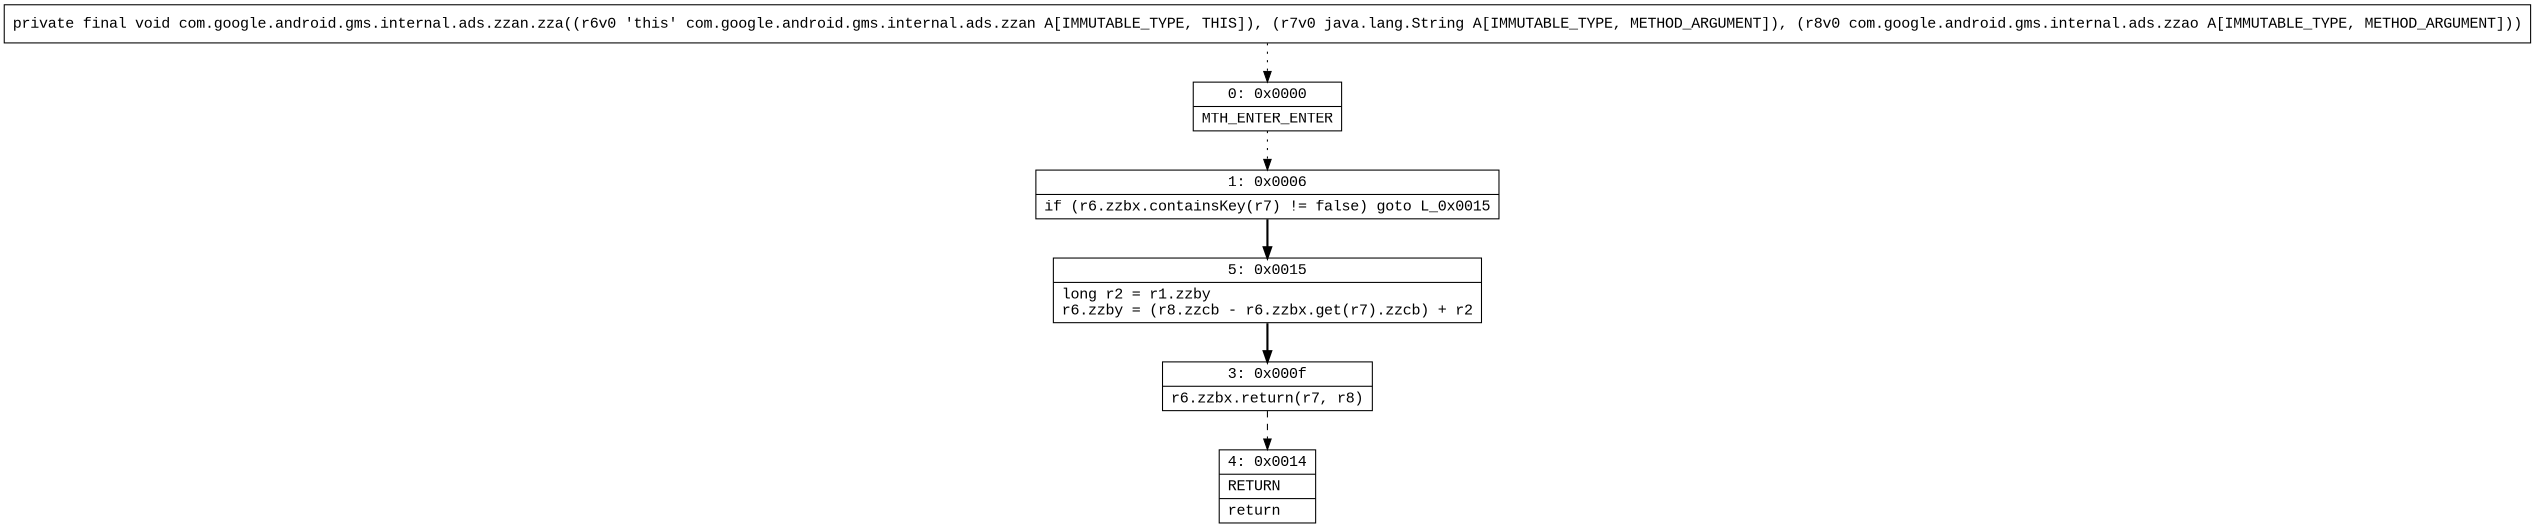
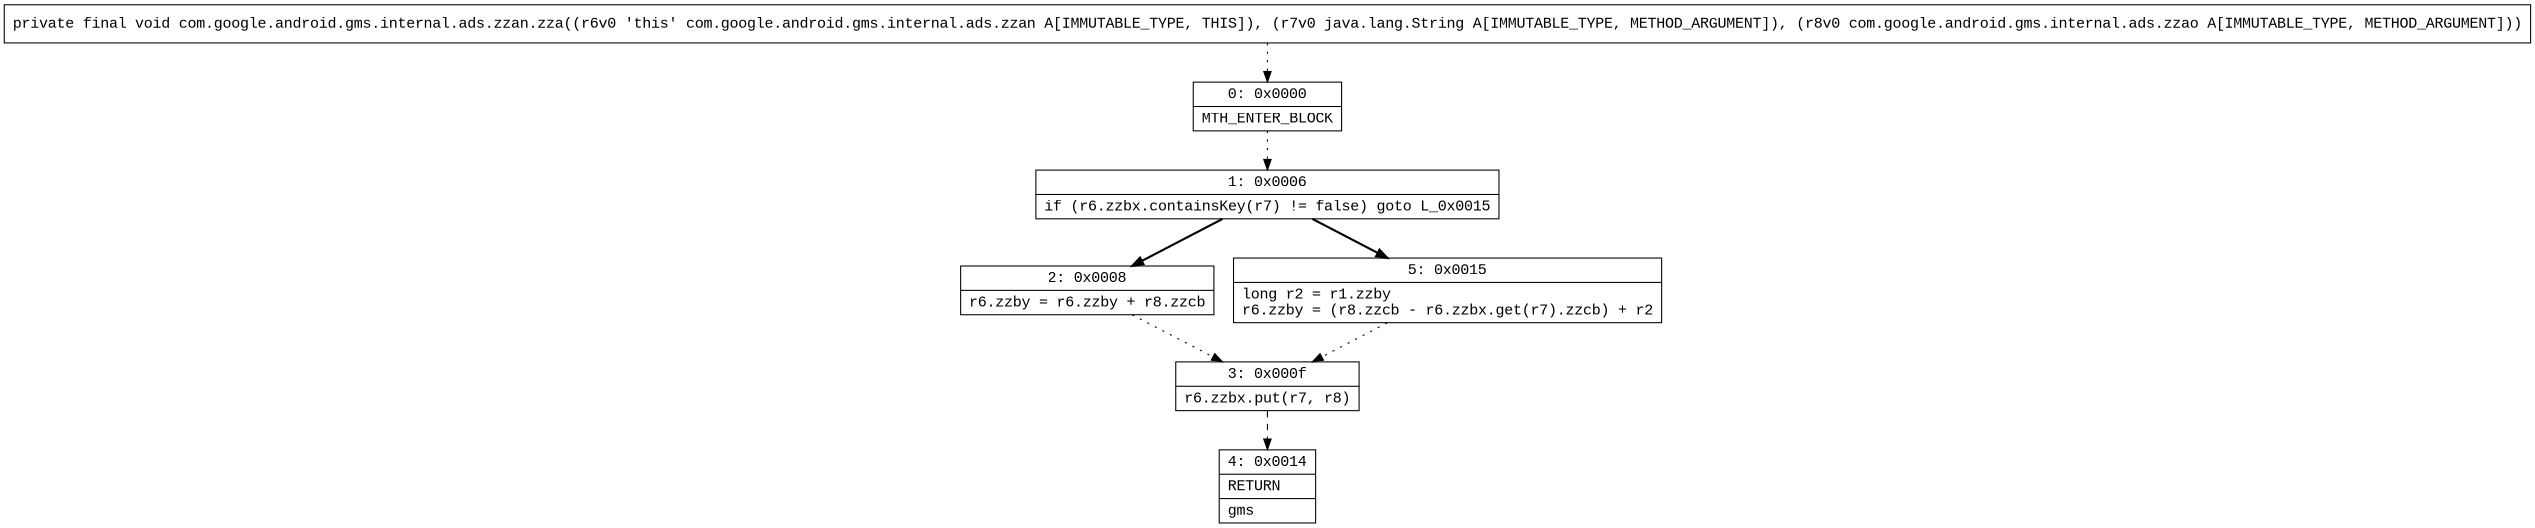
node "0: 0x0000": text "MTH_ENTER_ENTER" -> "MTH_ENTER_BLOCK"
node "2: 0x0008": added
edge "5: 0x0015" -> "3: 0x000f": style bold -> dotted
node "3: 0x000f": text "r6.zzbx.return(r7, r8)" -> "r6.zzbx.put(r7, r8)"
node "4: 0x0014": text "return" -> "gms"
